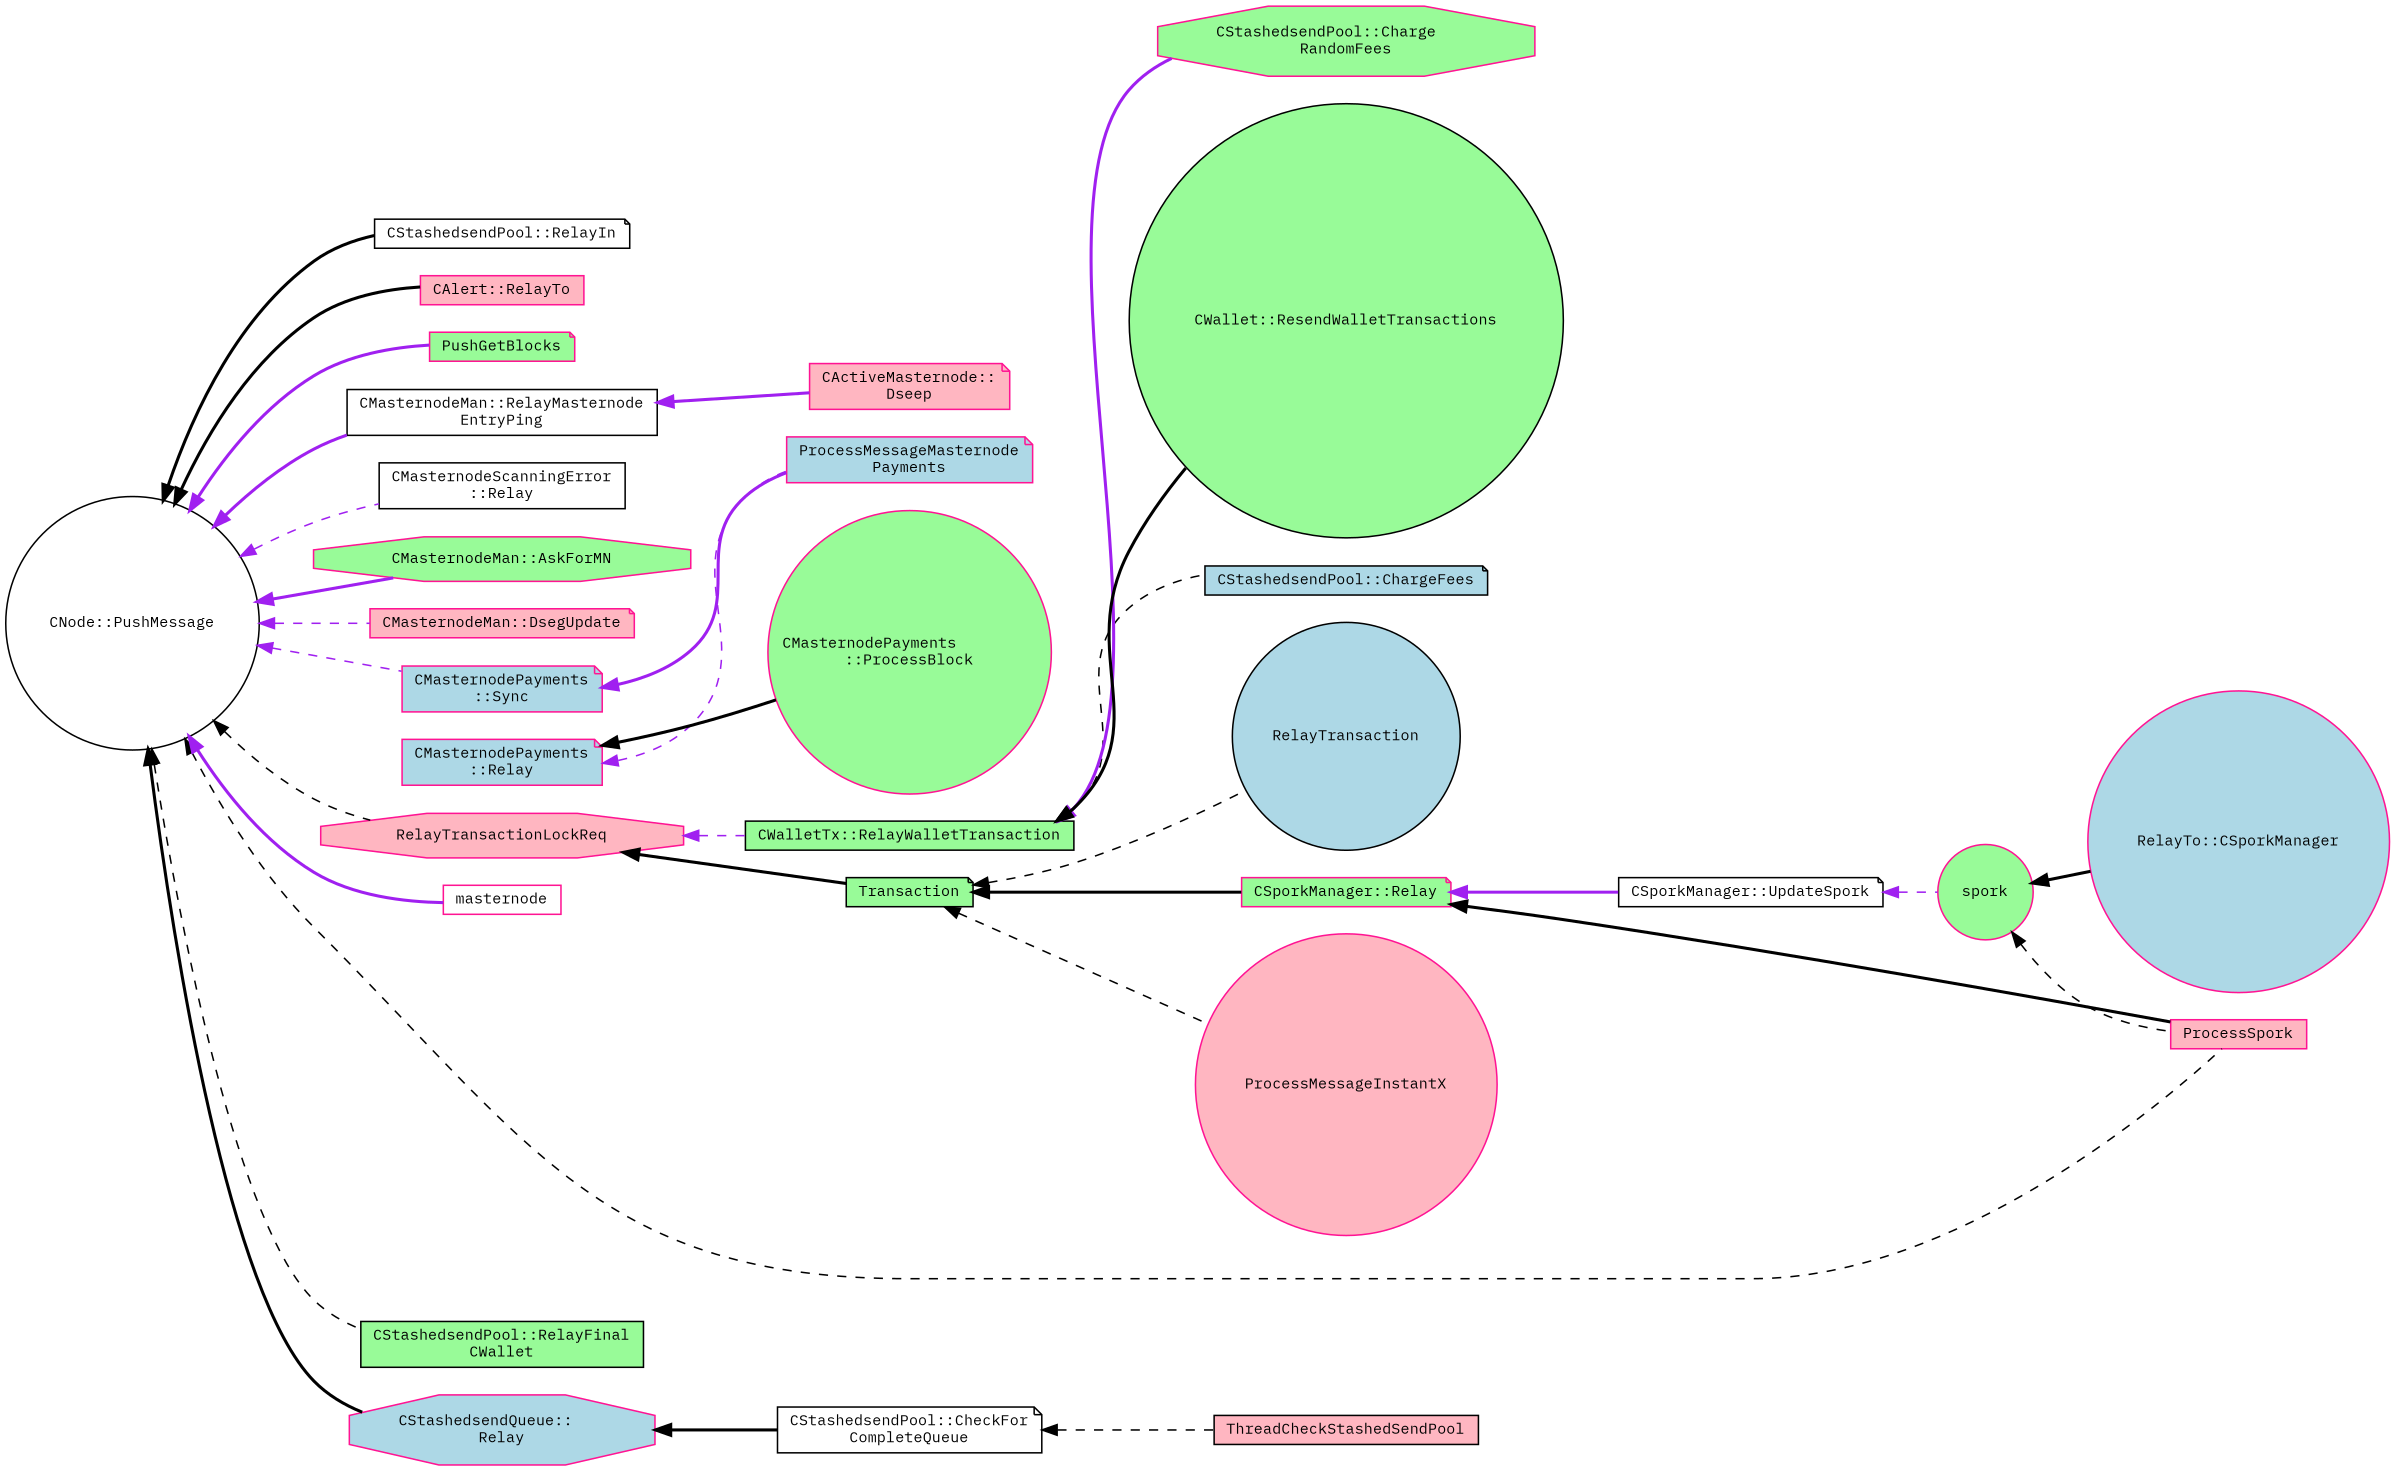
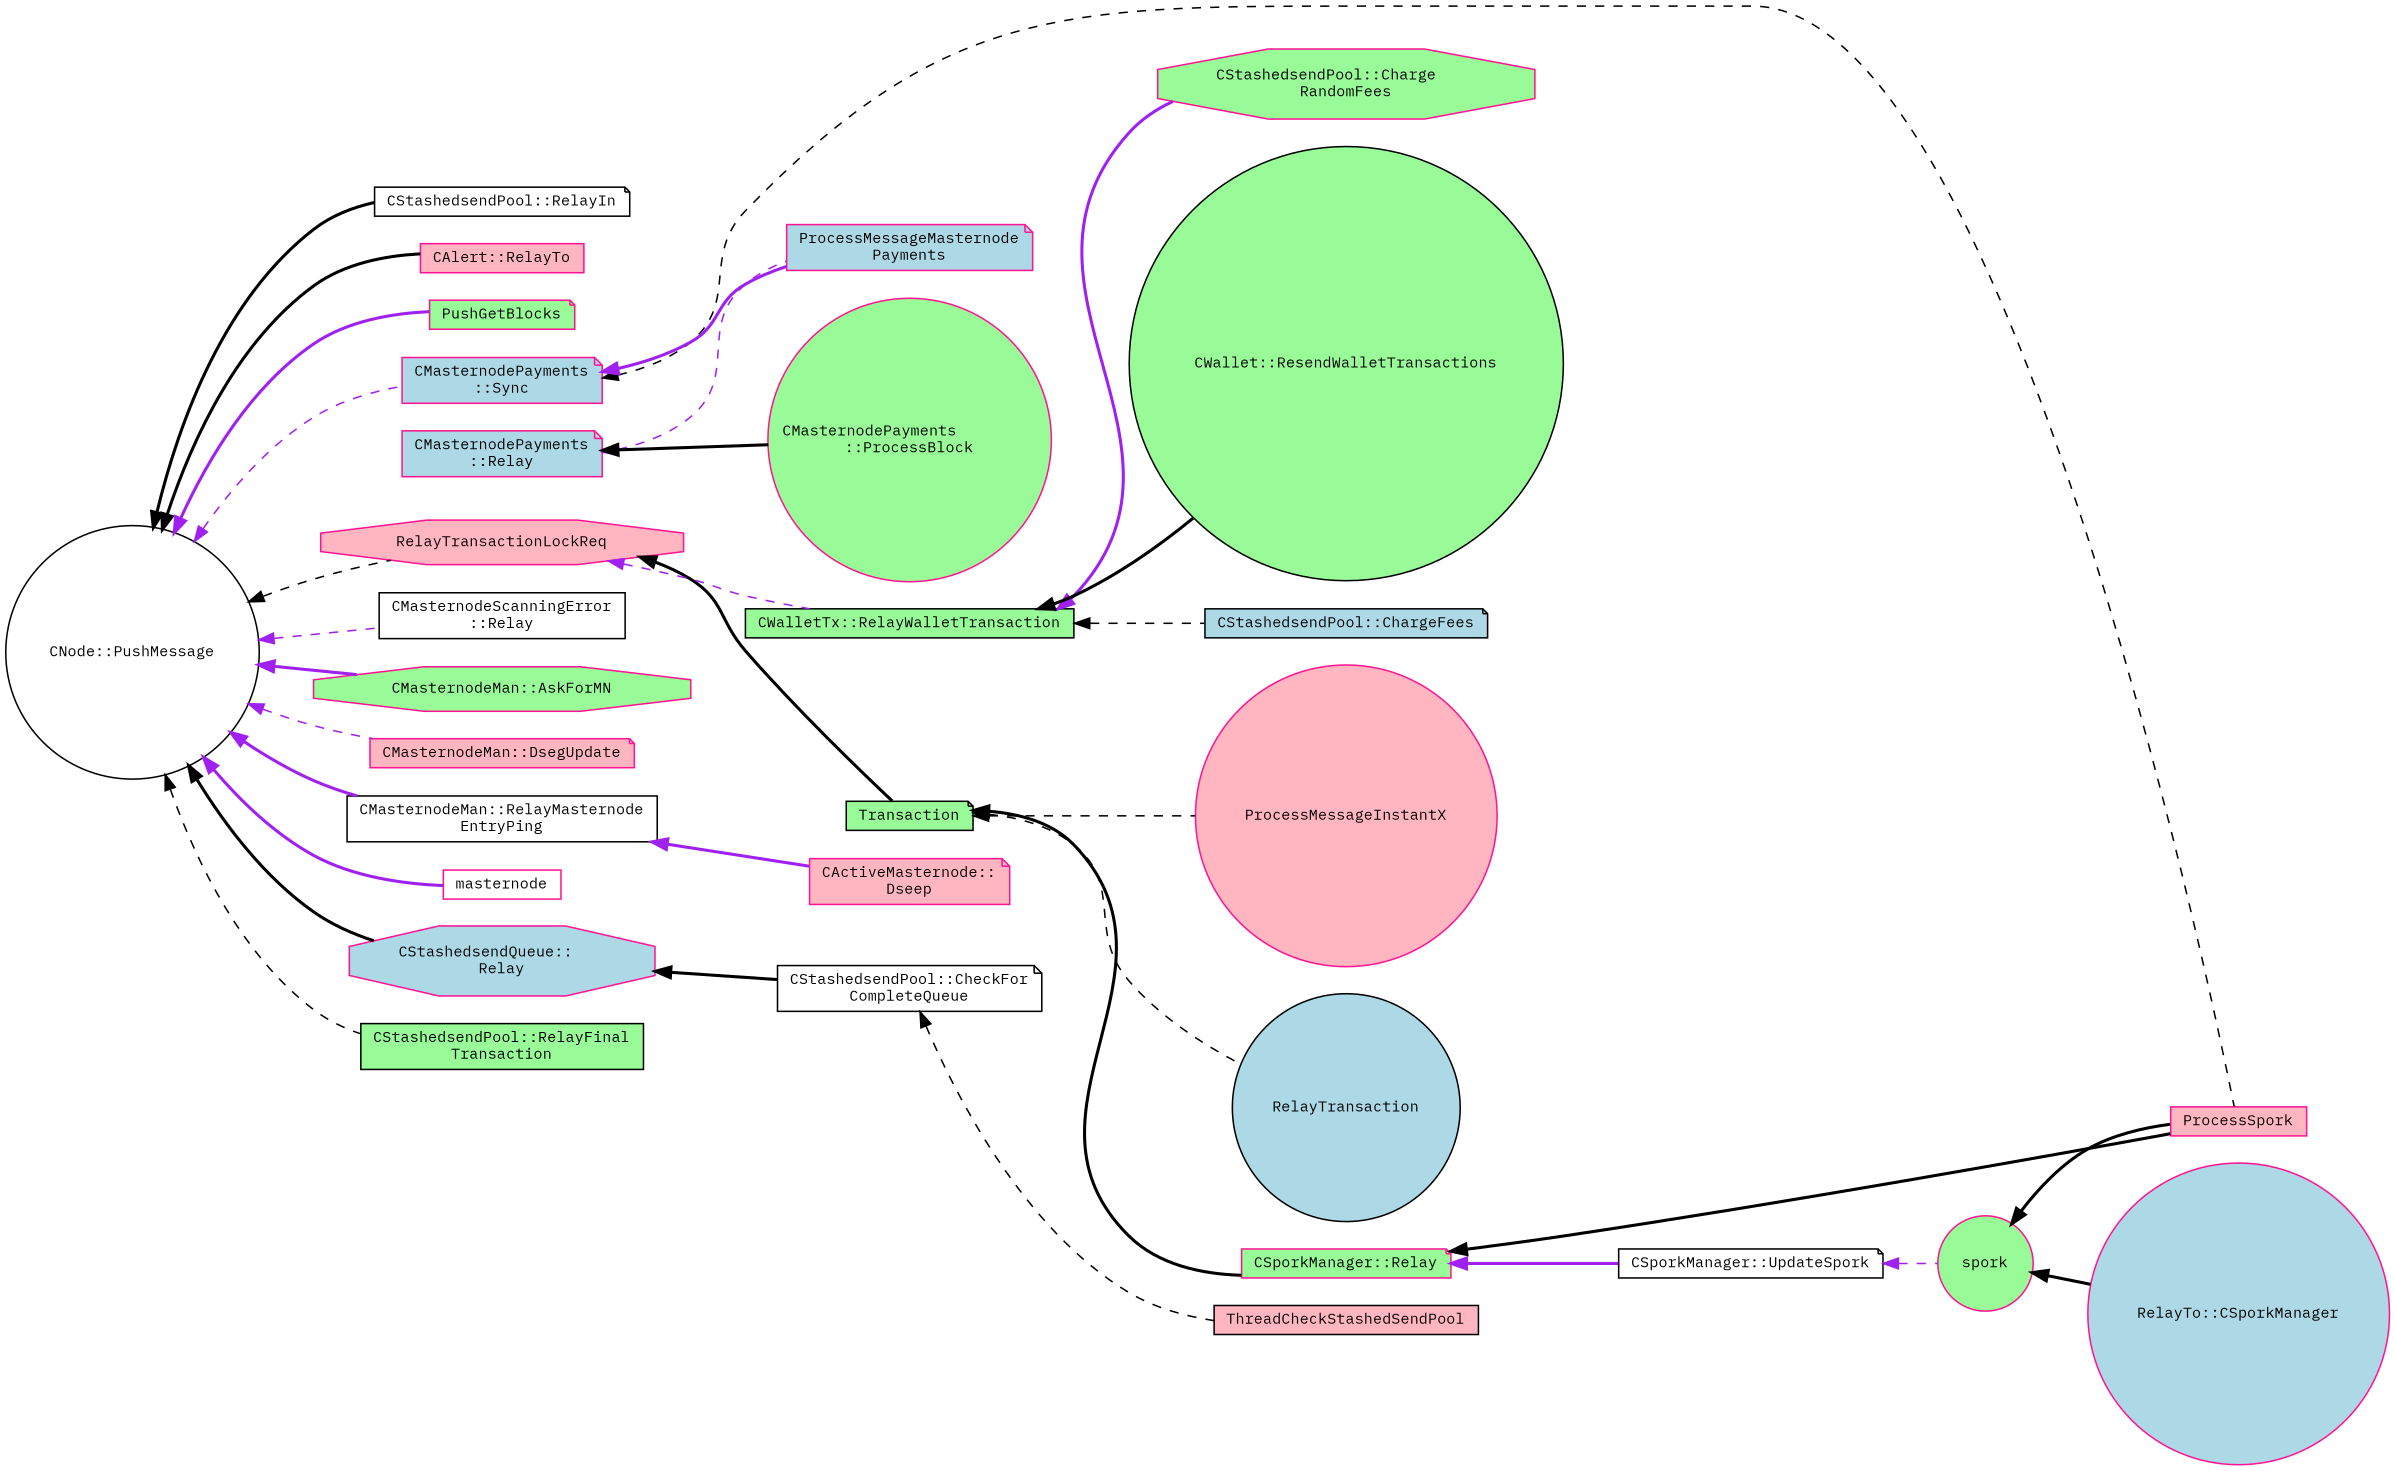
edge "ProcessSpork" -> "spork": style dashed -> bold
edge "ProcessSpork" -> "CNode::PushMessage": now "ProcessSpork" -> "CMasternodePayments ::Sync"
node "CStashedsendPool::RelayFinal CWallet": label "CStashedsendPool::RelayFinal CWallet" -> "CStashedsendPool::RelayFinal Transaction"
